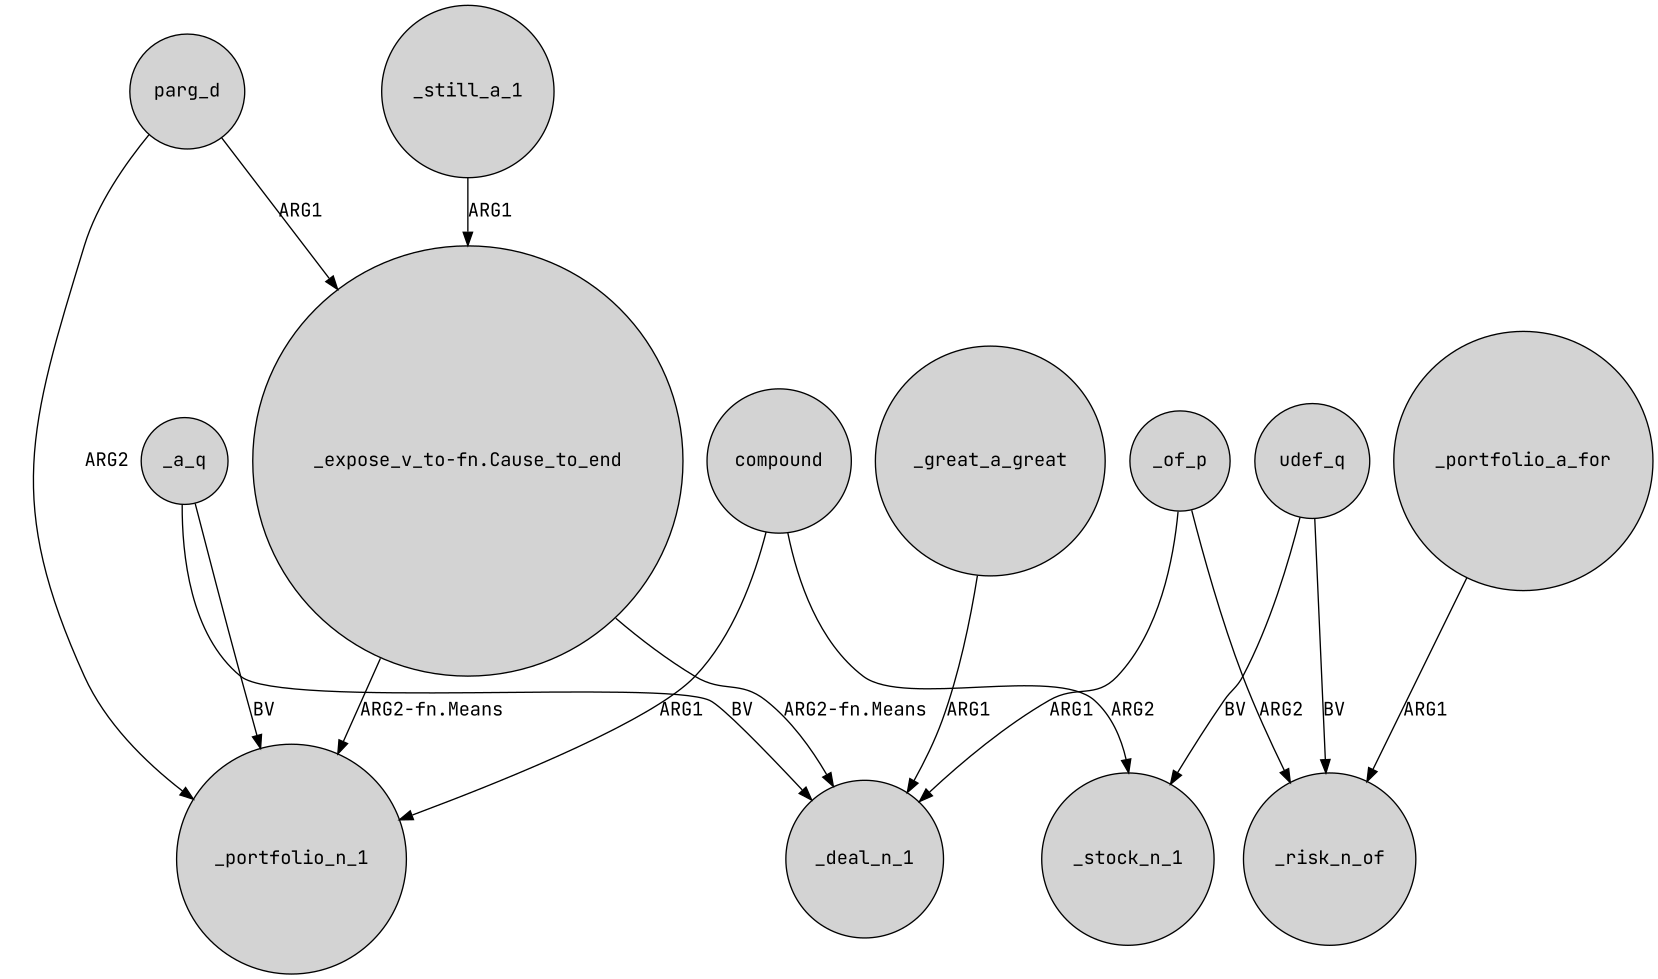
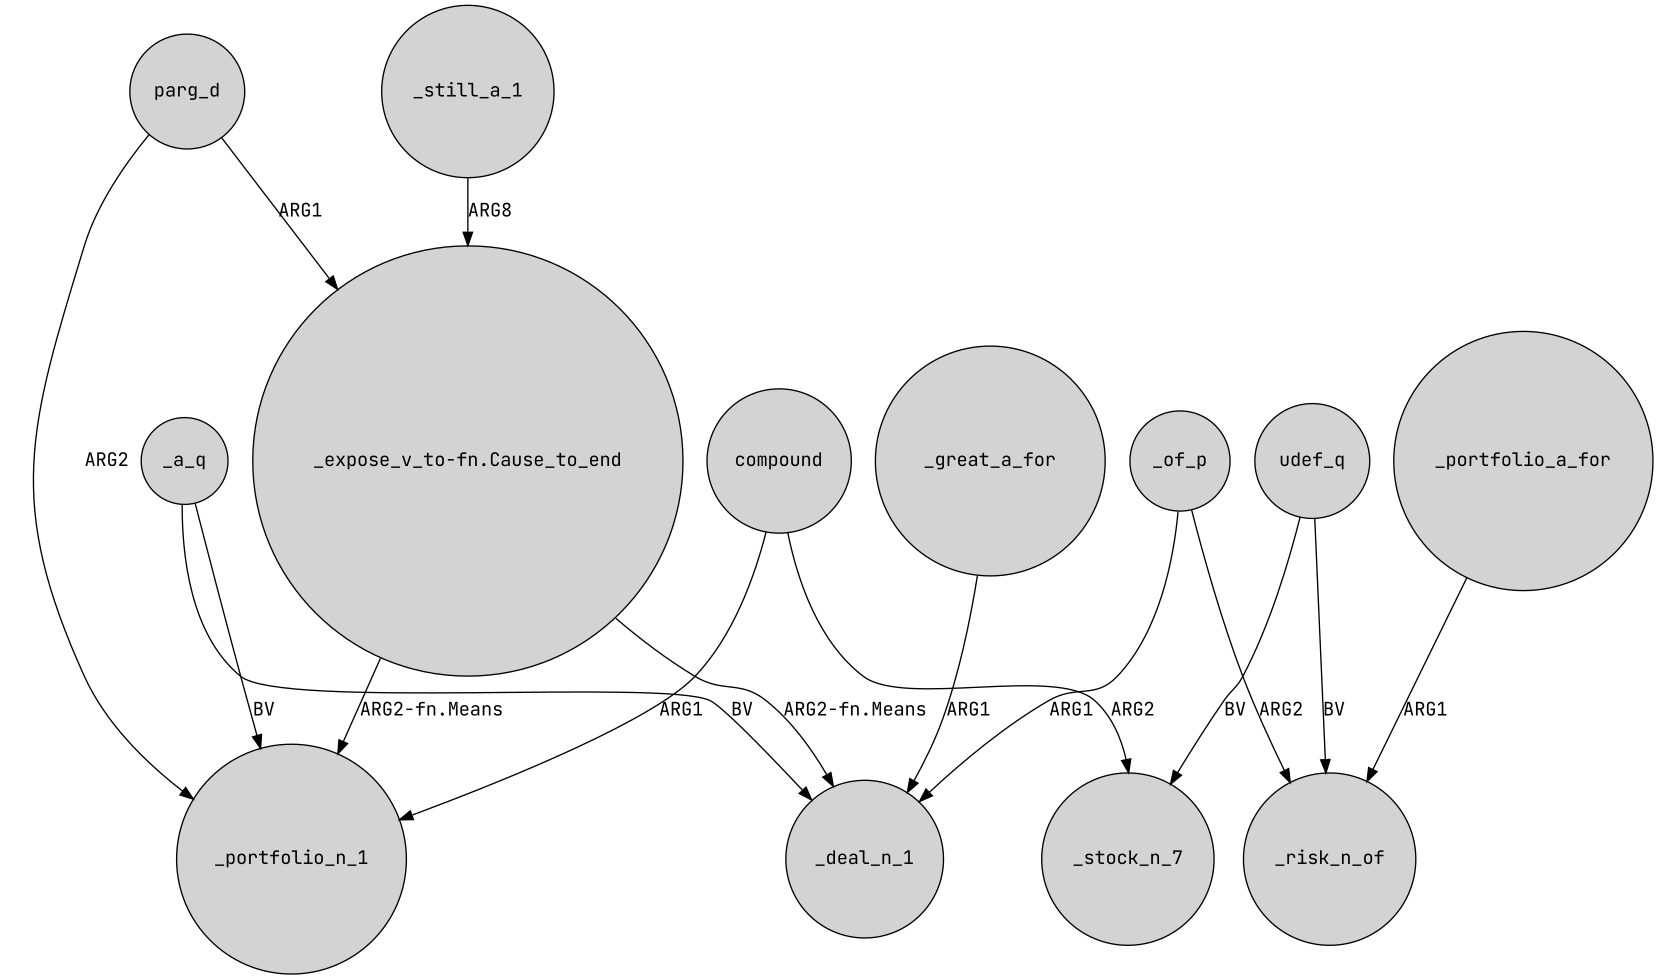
edge "_still_a_1" -> "_expose_v_to-fn.Cause_to_end": label "ARG1" -> "ARG8"
node "_great_a_great": label "_great_a_great" -> "_great_a_for"
node "_stock_n_1": label "_stock_n_1" -> "_stock_n_7"
